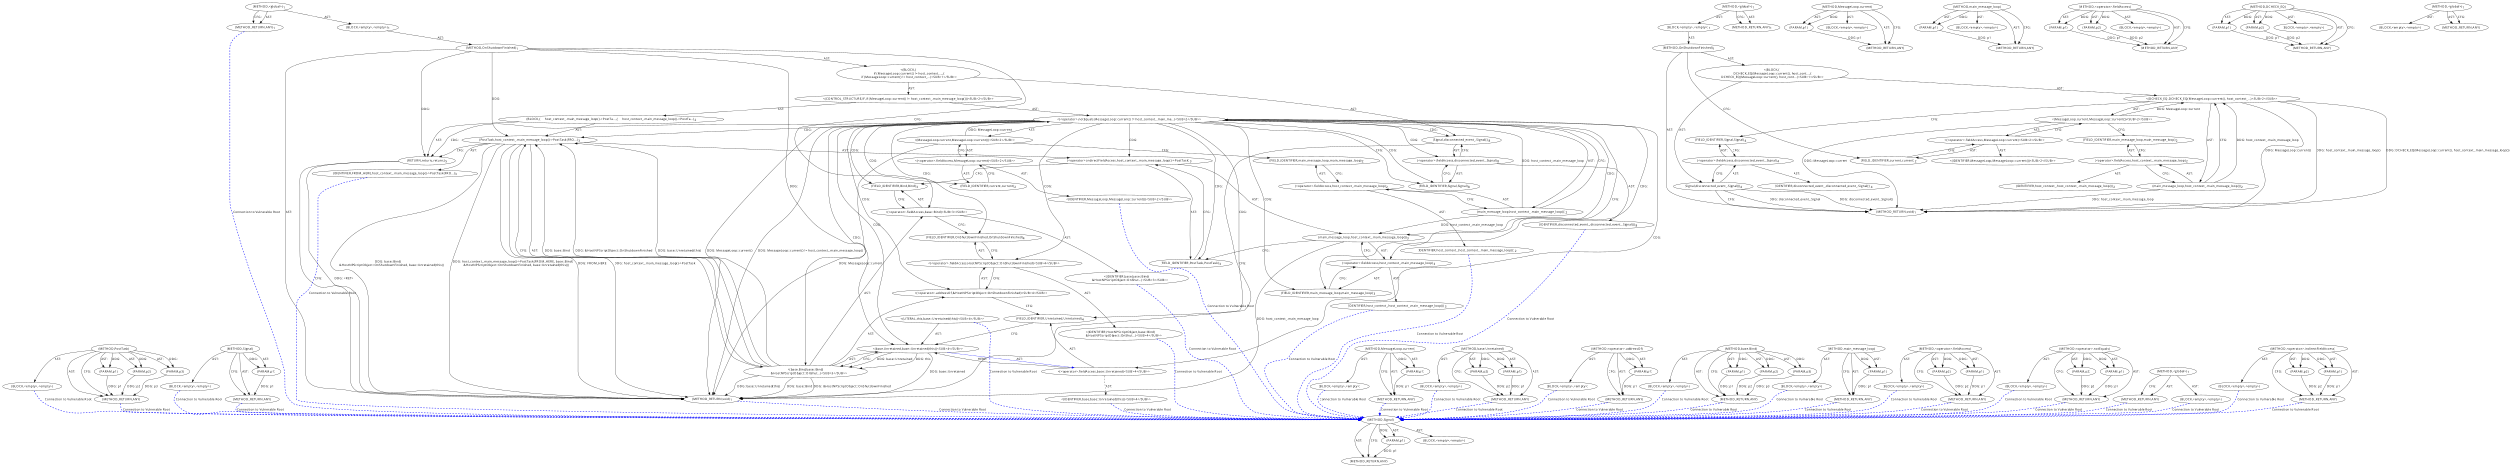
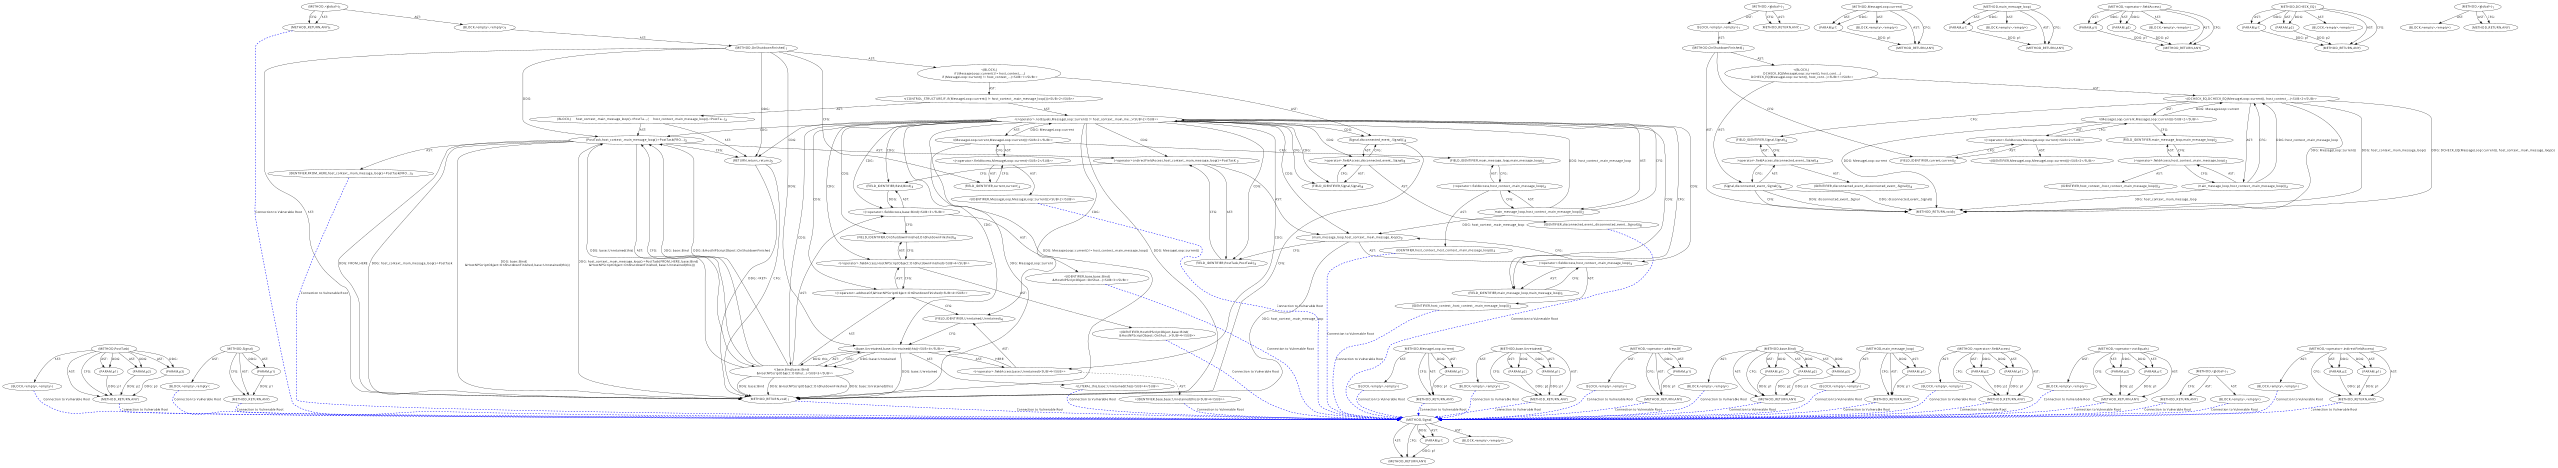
edge "(FIELD_IDENTIFIER,Bind,Bind)" -> "<(<operator>.fieldAccess,base::Bind)<SUB>3</SUB>>": label "CFG: " -> "DDG: "
edge "<(LITERAL,this,base::Unretained(this))<SUB>4</SUB>>" -> "<(base.Unretained,base::Unretained(this))<SUB>4</SUB>>": reversed
edge "<(base.Unretained,base::Unretained(this))<SUB>4</SUB>>" -> "<(<operator>.fieldAccess,base::Unretained)<SUB>4</SUB>>": color blue -> black
